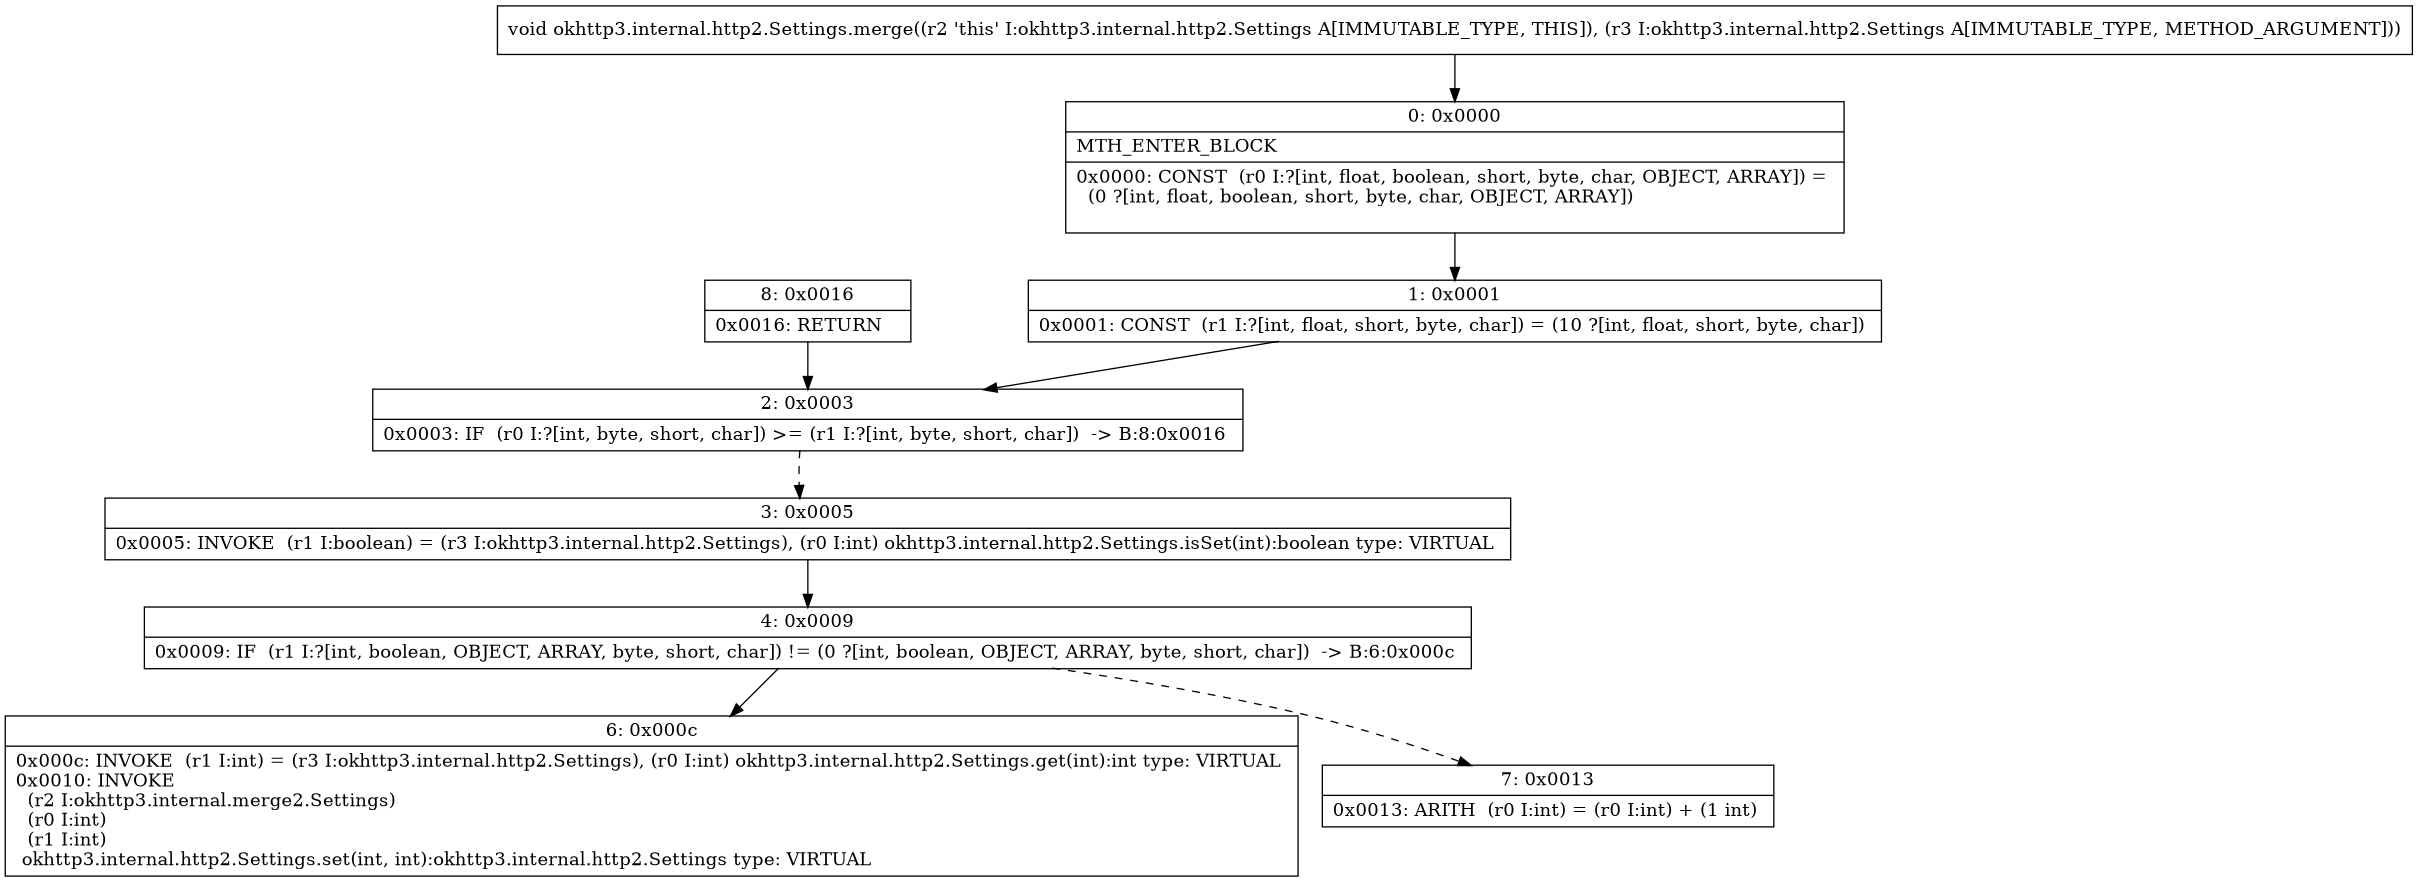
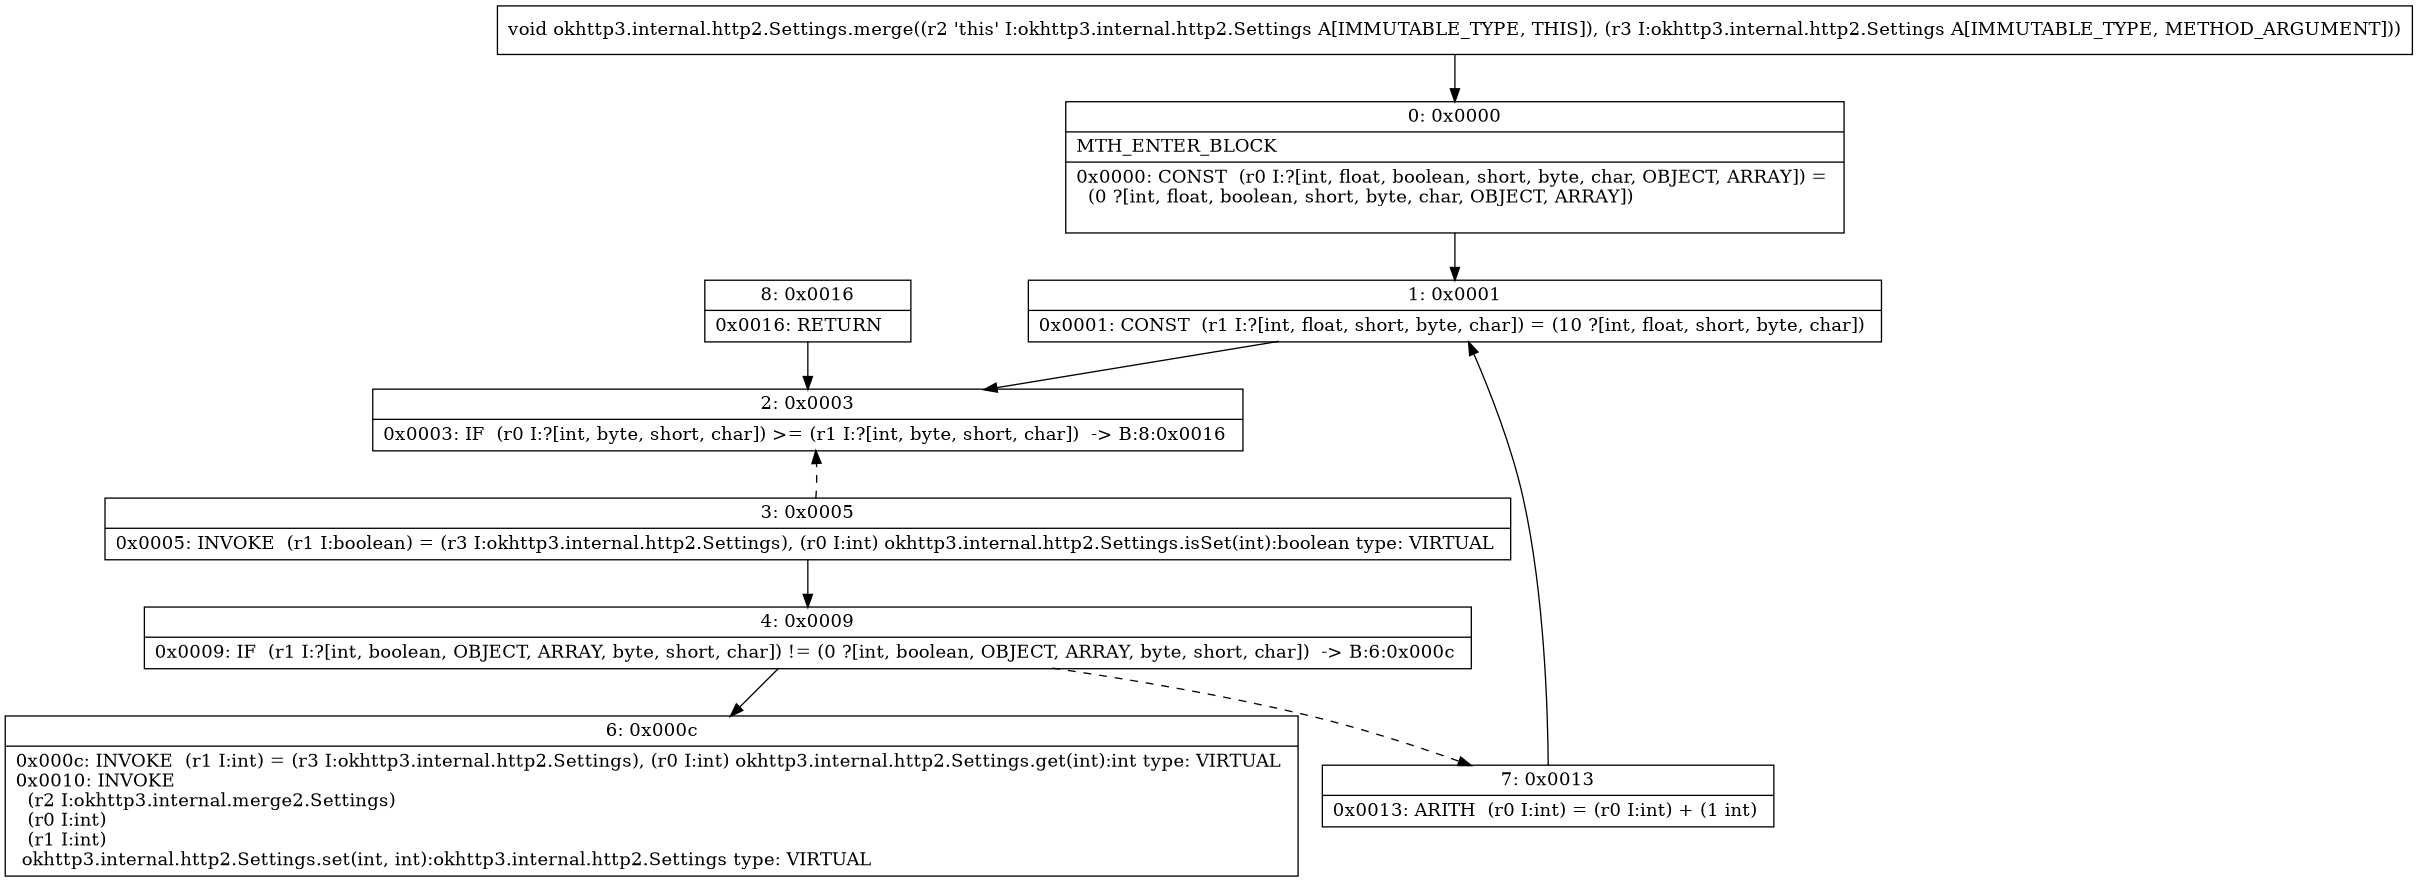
edge "2: 0x0003" -> "3: 0x0005": reversed
edge "7: 0x0013" -> "1: 0x0001": added
